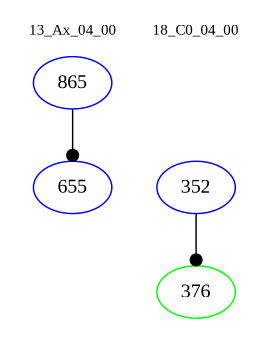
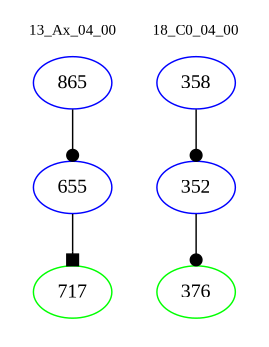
node "358": added
node "717": added
